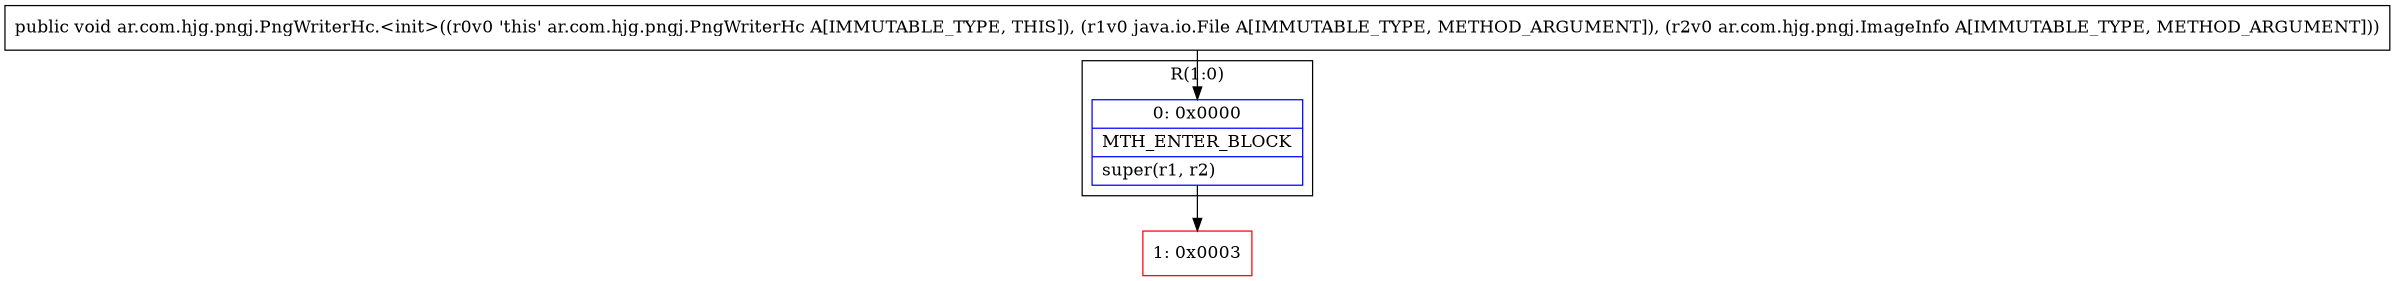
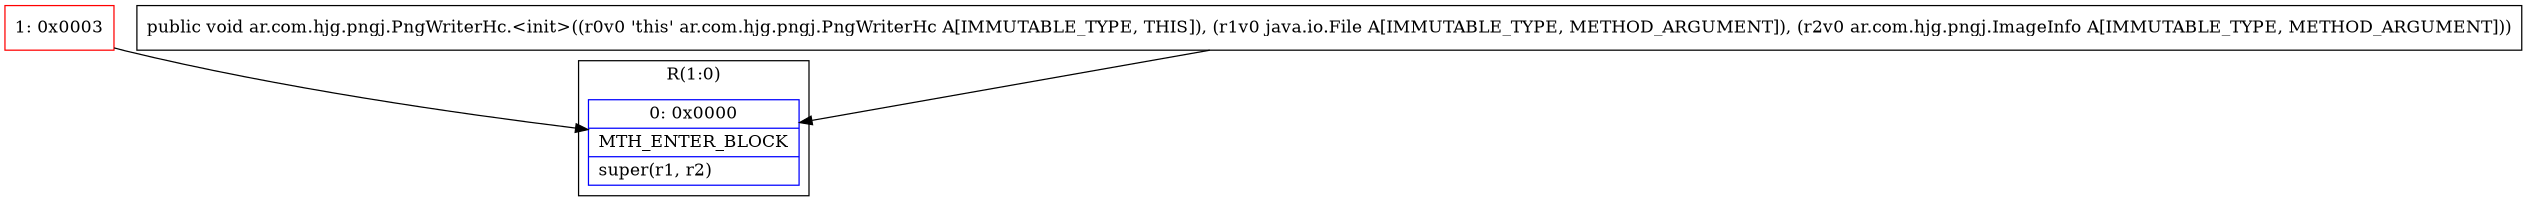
edge "0: 0x0000" -> "1: 0x0003": reversed
